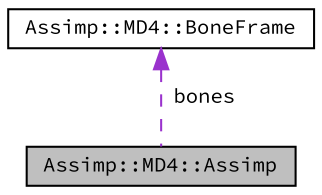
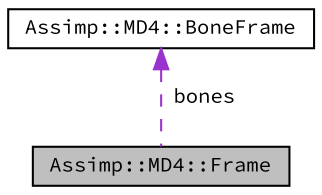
node "Assimp::MD4::Assimp": label "Assimp::MD4::Assimp" -> "Assimp::MD4::Frame"
